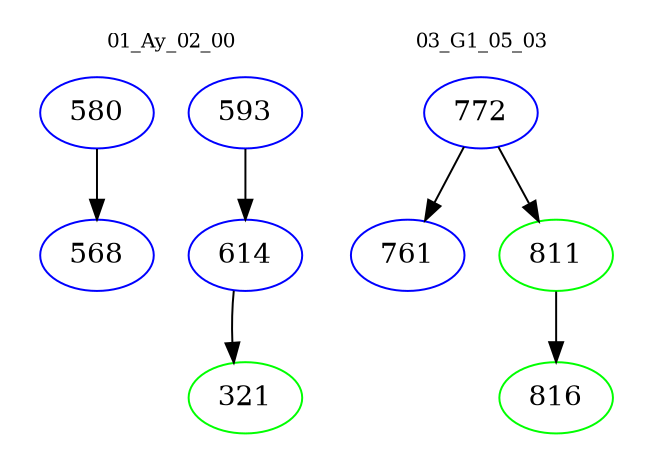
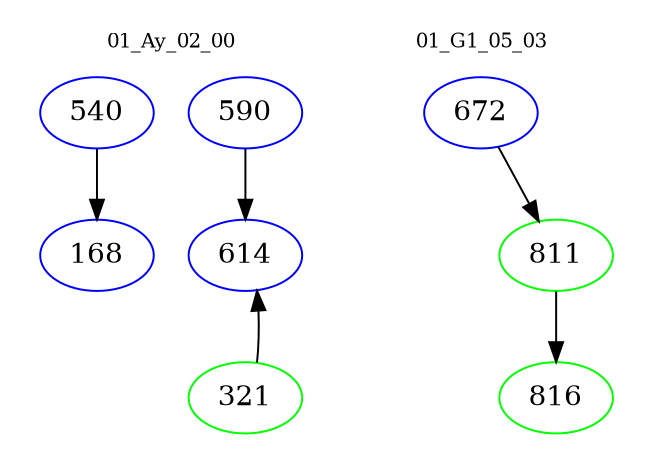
cluster "03_G1_05_03": label "03_G1_05_03" -> "01_G1_05_03"
node "580": label "580" -> "540"
node "593": label "593" -> "590"
node "772": label "772" -> "672"
node "568": label "568" -> "168"
node "761": removed
edge "614" -> "321": reversed
